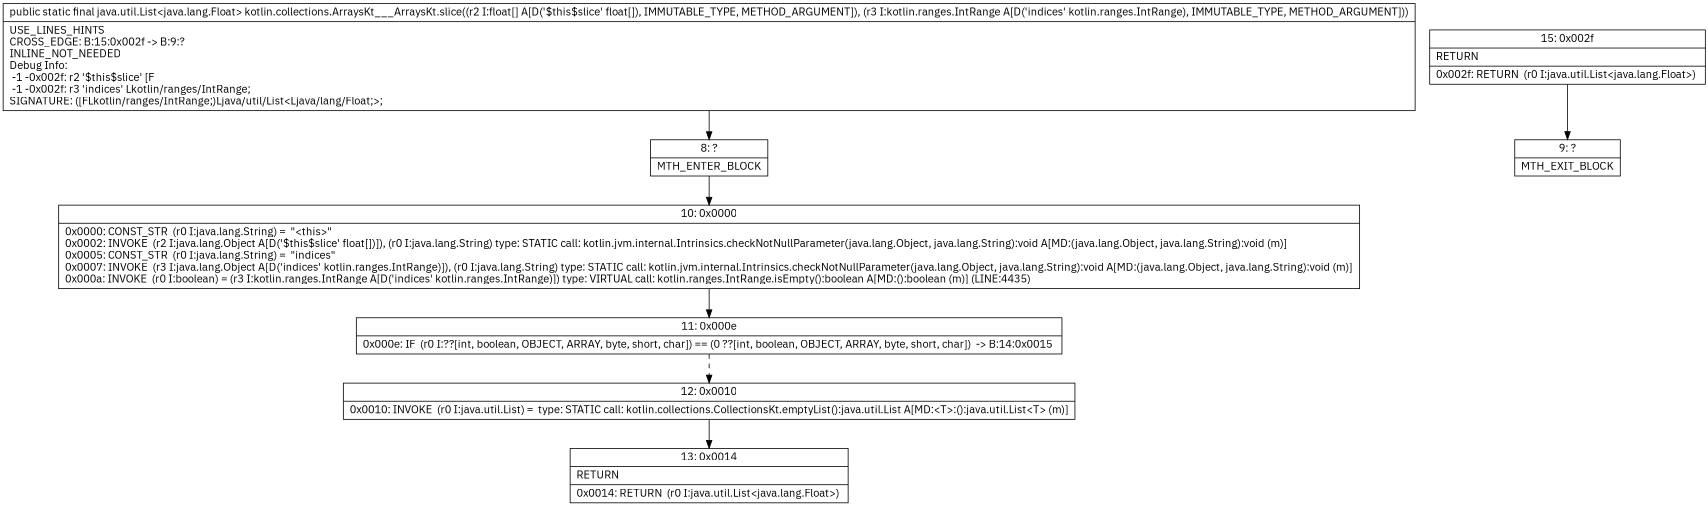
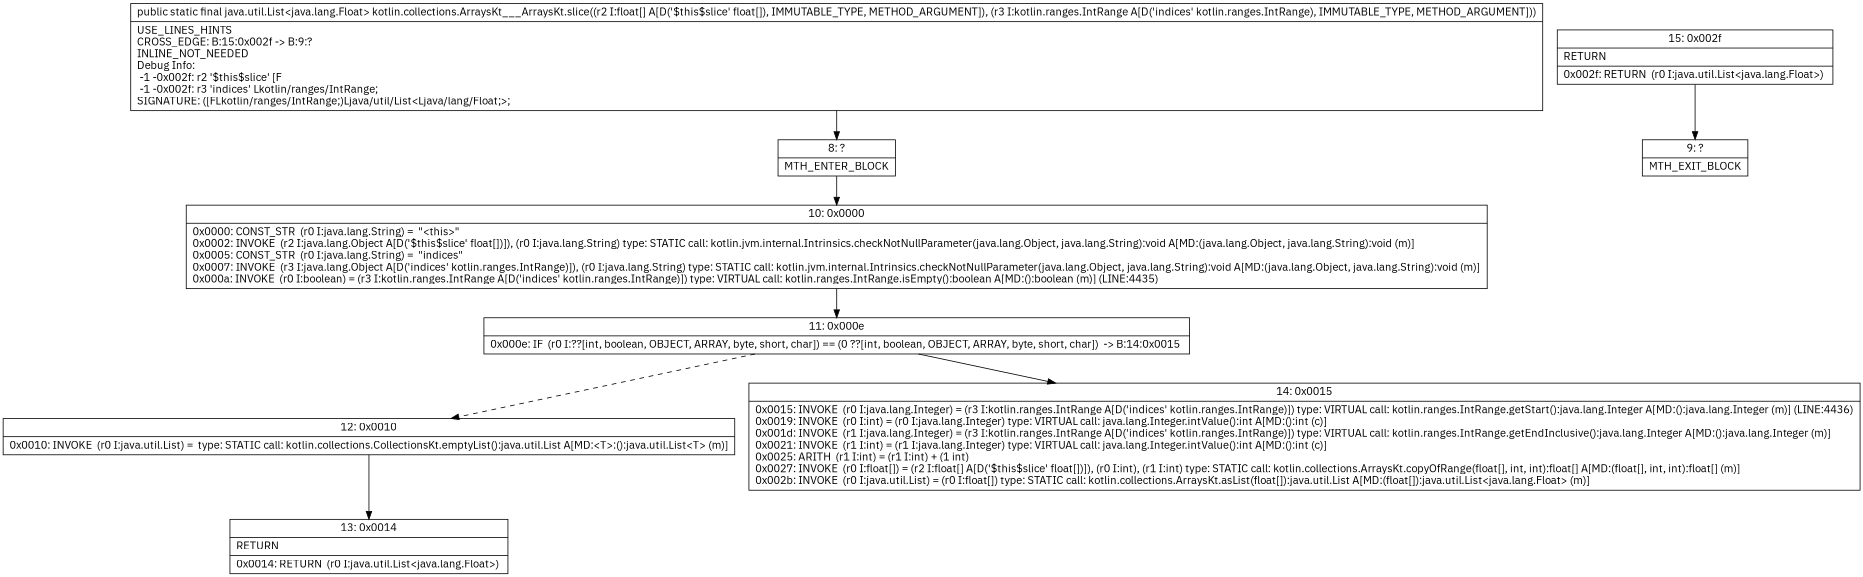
node "14: 0x0015": added
